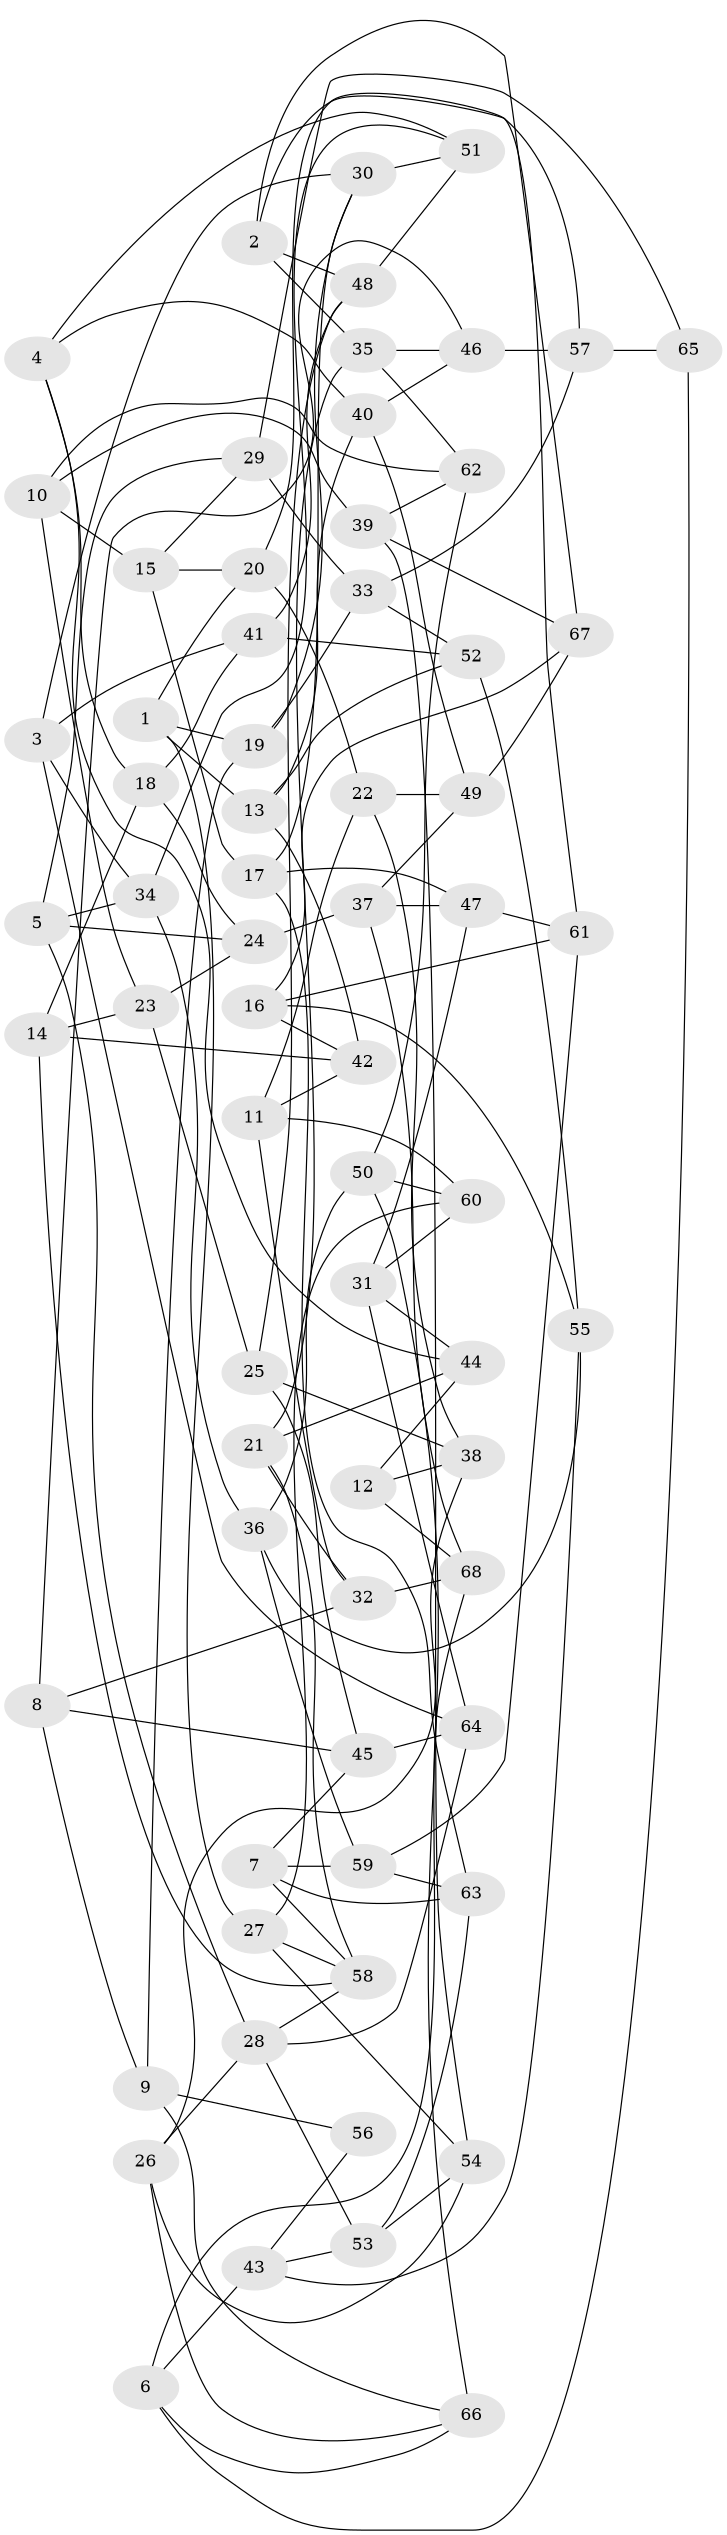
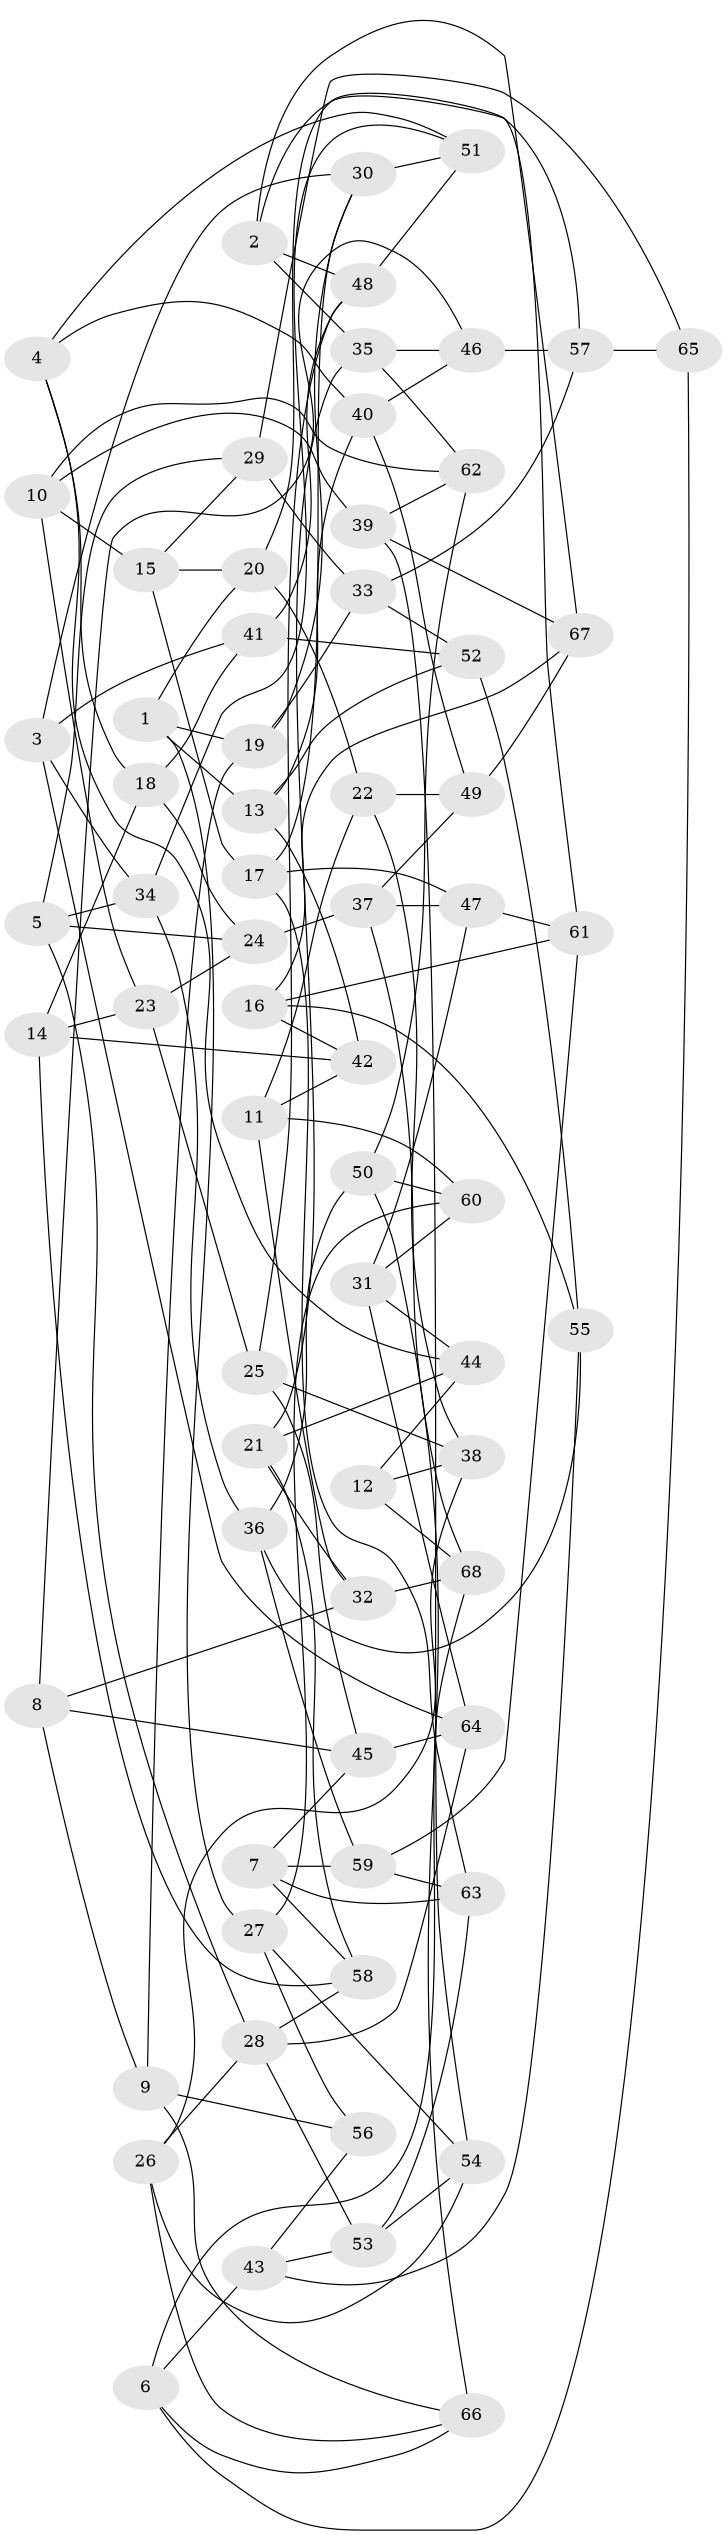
edge "27" -- "58": now "27" -- "56"
